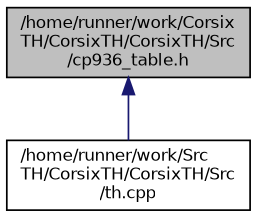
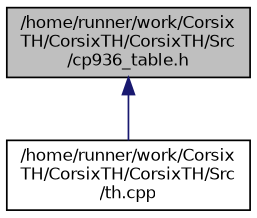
node "/home/runner/work/Src TH/CorsixTH/CorsixTH/Src /th.cpp": label "/home/runner/work/Src TH/CorsixTH/CorsixTH/Src /th.cpp" -> "/home/runner/work/Corsix TH/CorsixTH/CorsixTH/Src /th.cpp"
